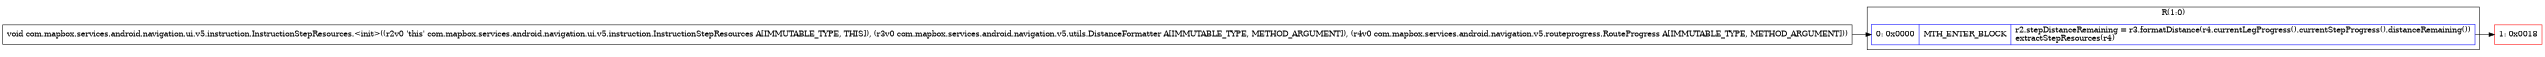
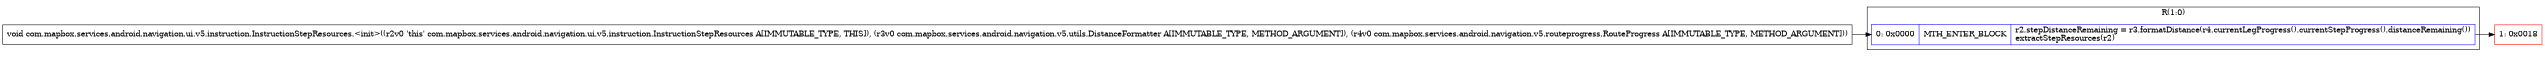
node "0: 0x0000": text "extractStepResources(r4)" -> "extractStepResources(r2)"
